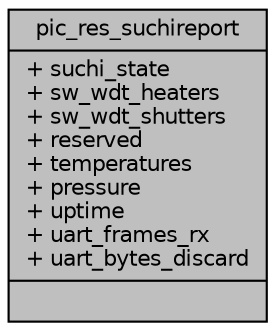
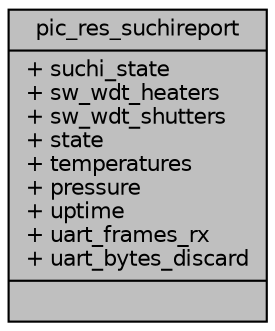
node "pic_res_suchireport": text "+ reserved" -> "+ state"
